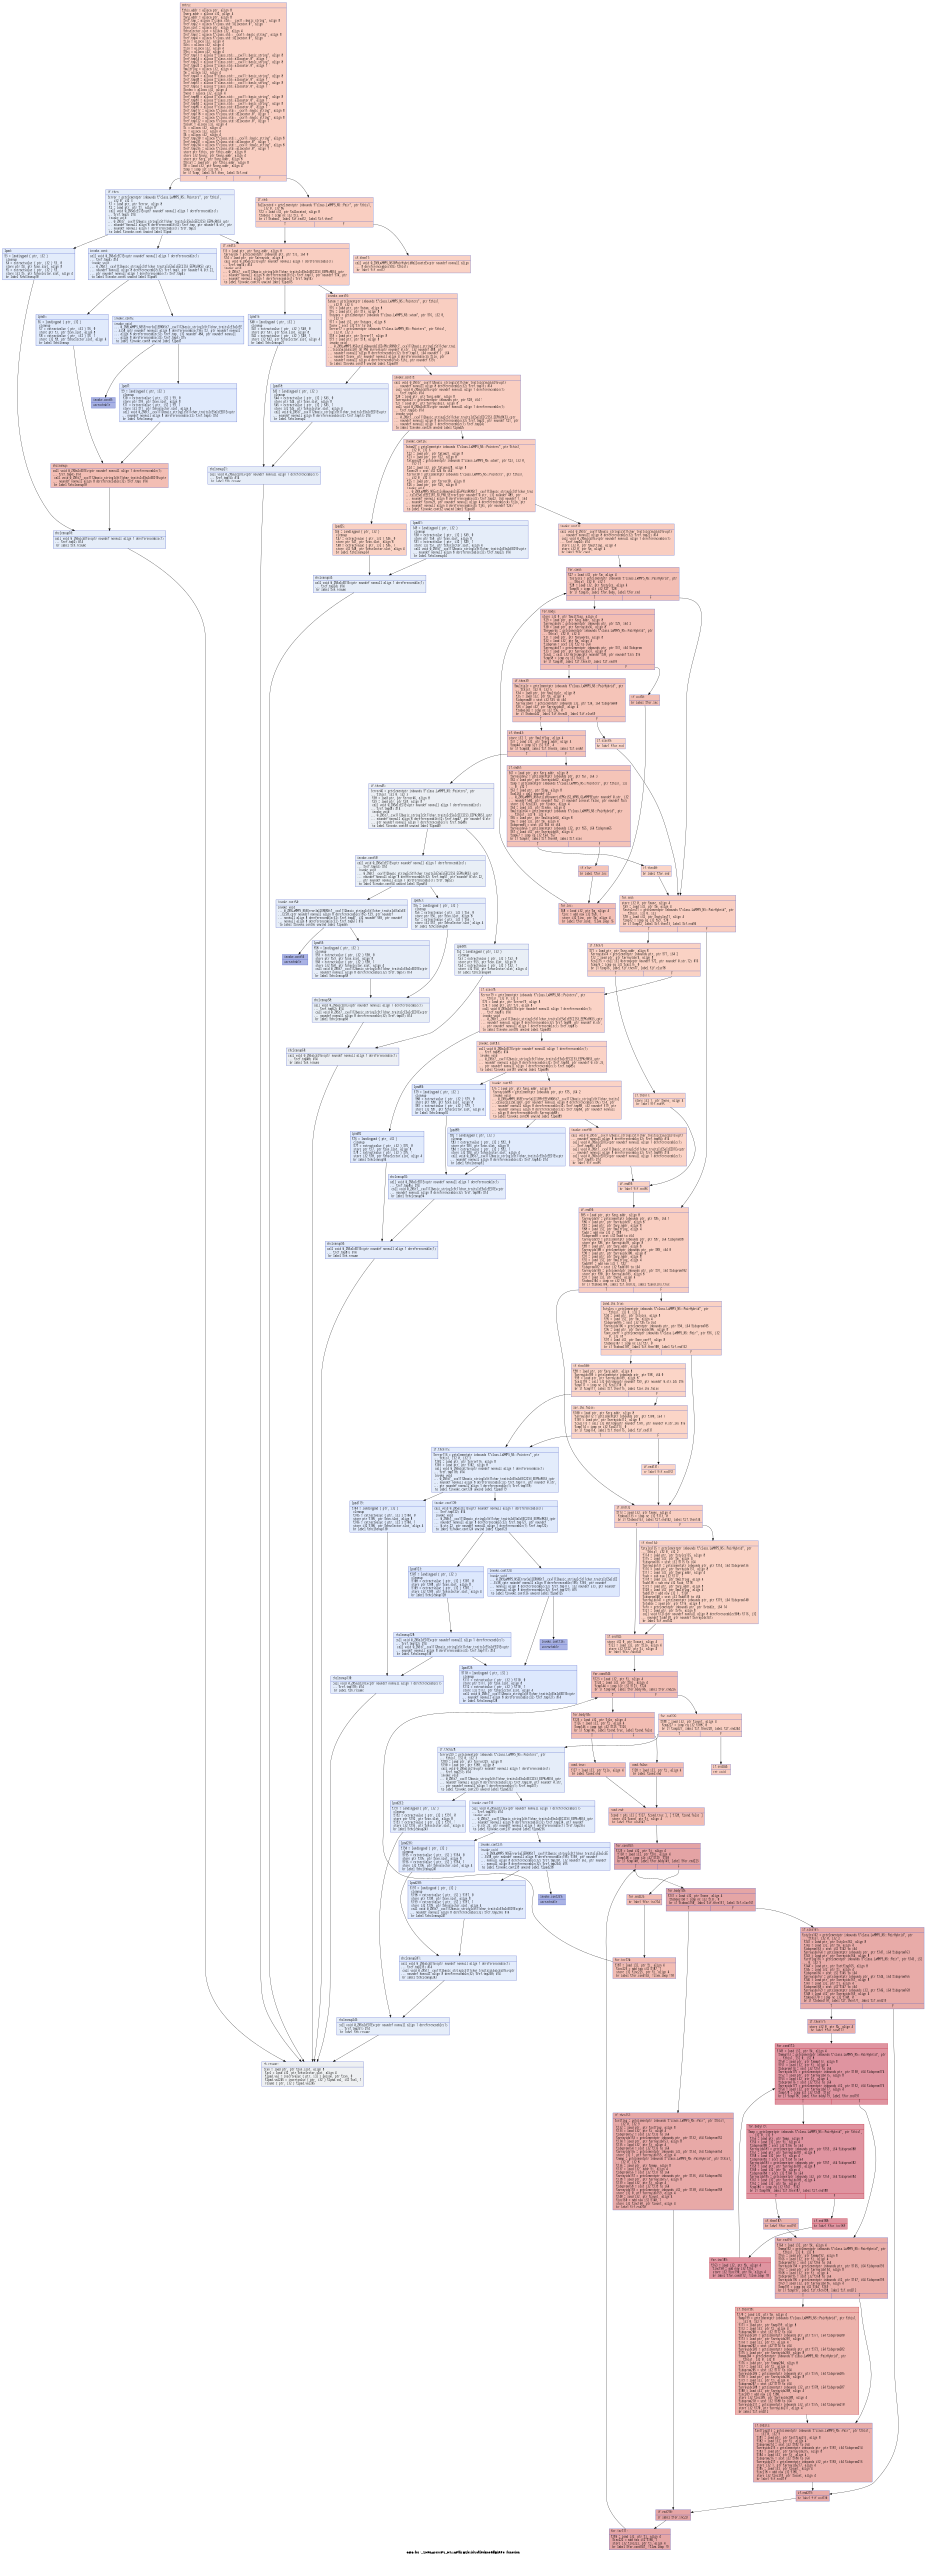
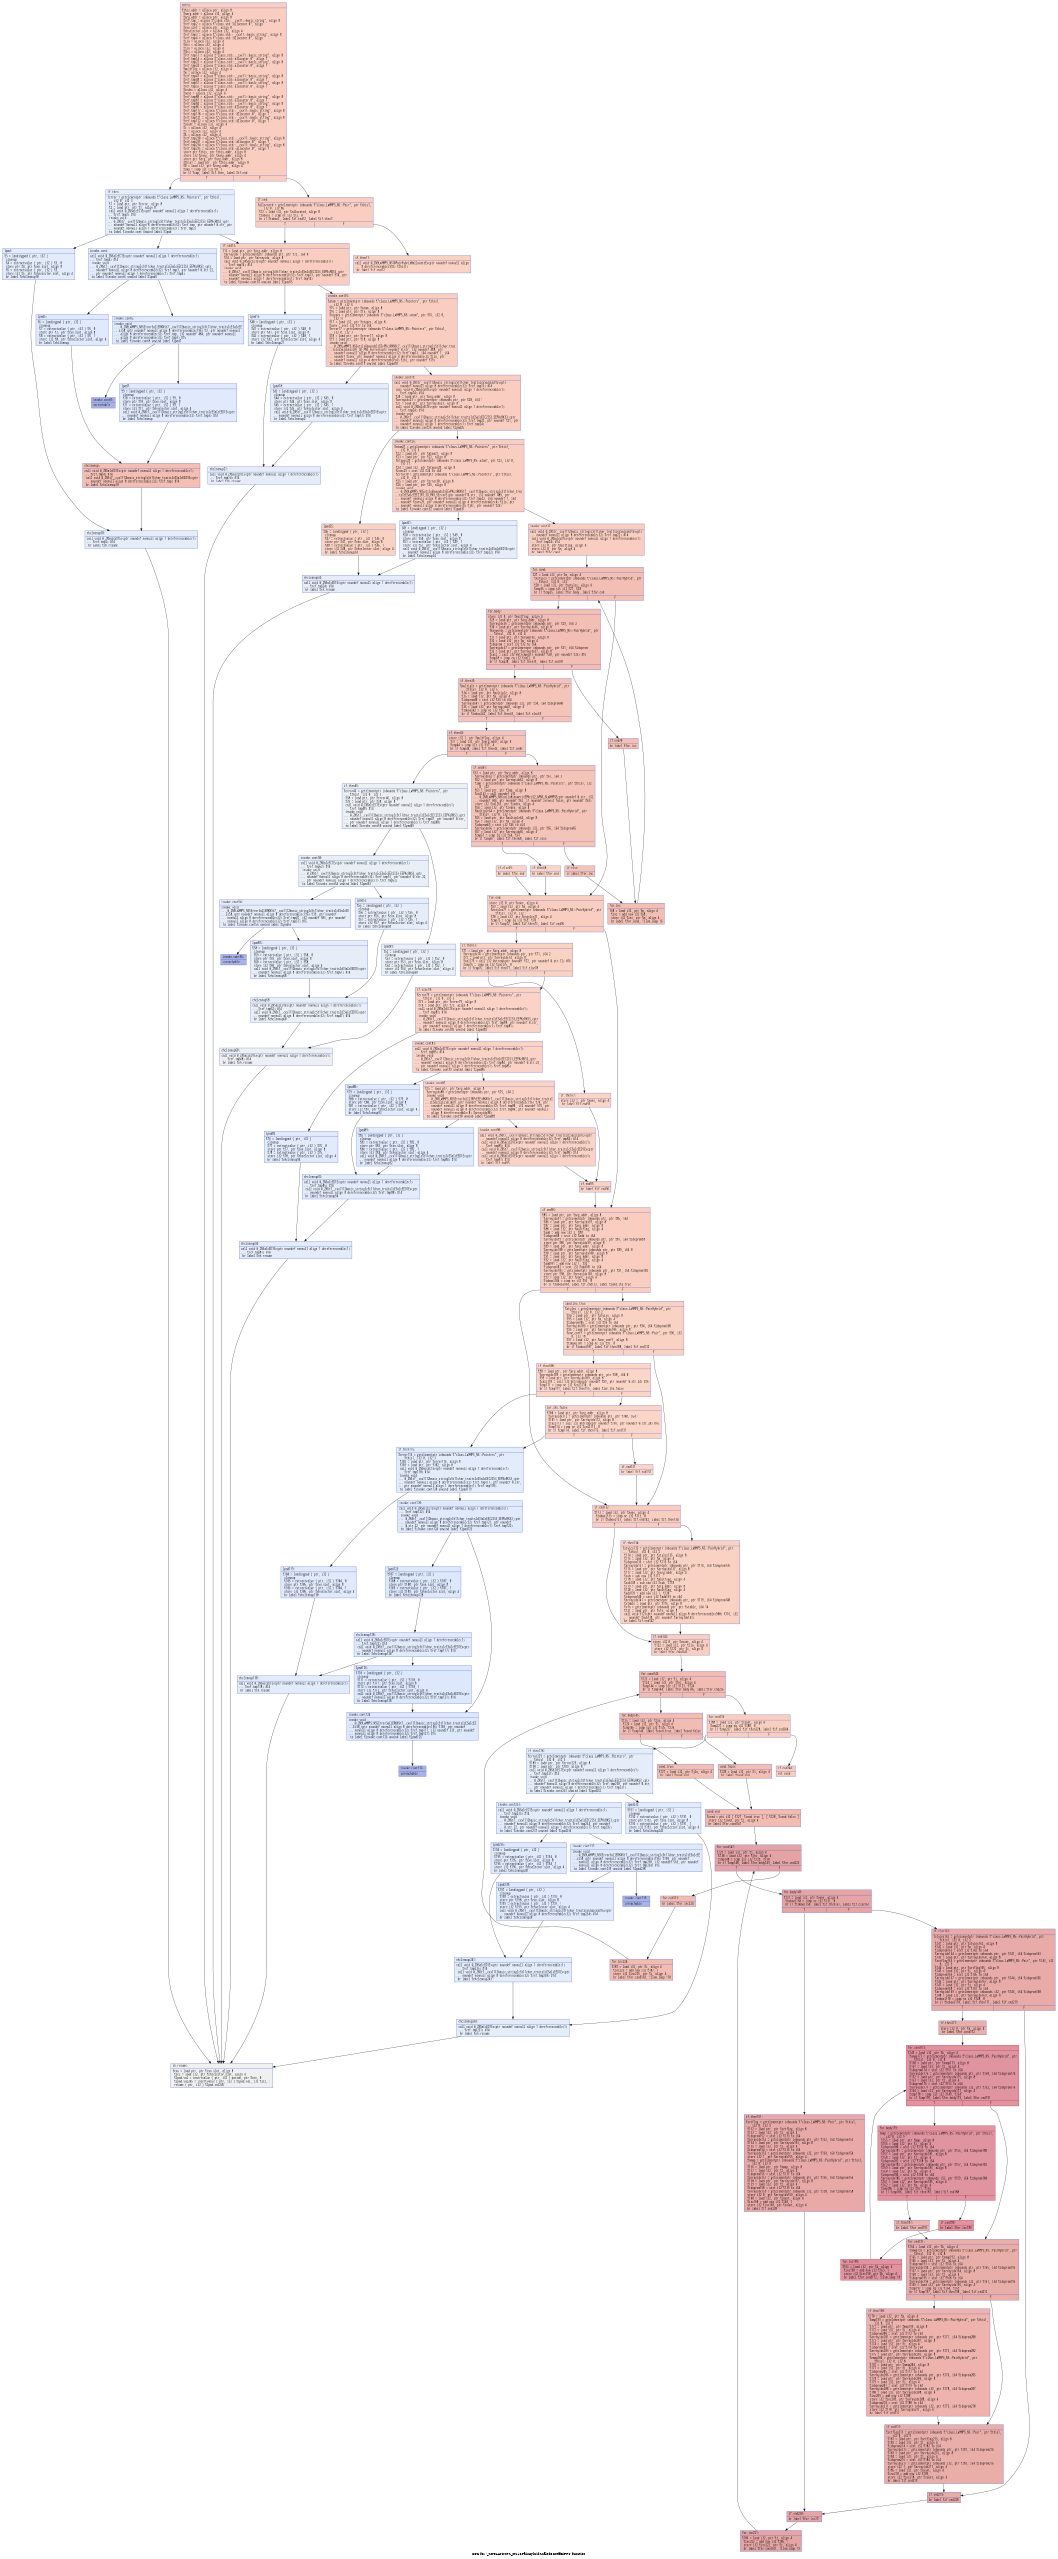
edge "if.then39:" -> "if.else69:": removed
edge "invoke.cont124:" -> "lpad125:": reversed
node "if.then151:": text "%137 = load i32, addr %i, align 4" -> "%137 = load i32, ptr %i, align 4"
node "if.then198:": color #b70d28ff -> #3d50c3ff
